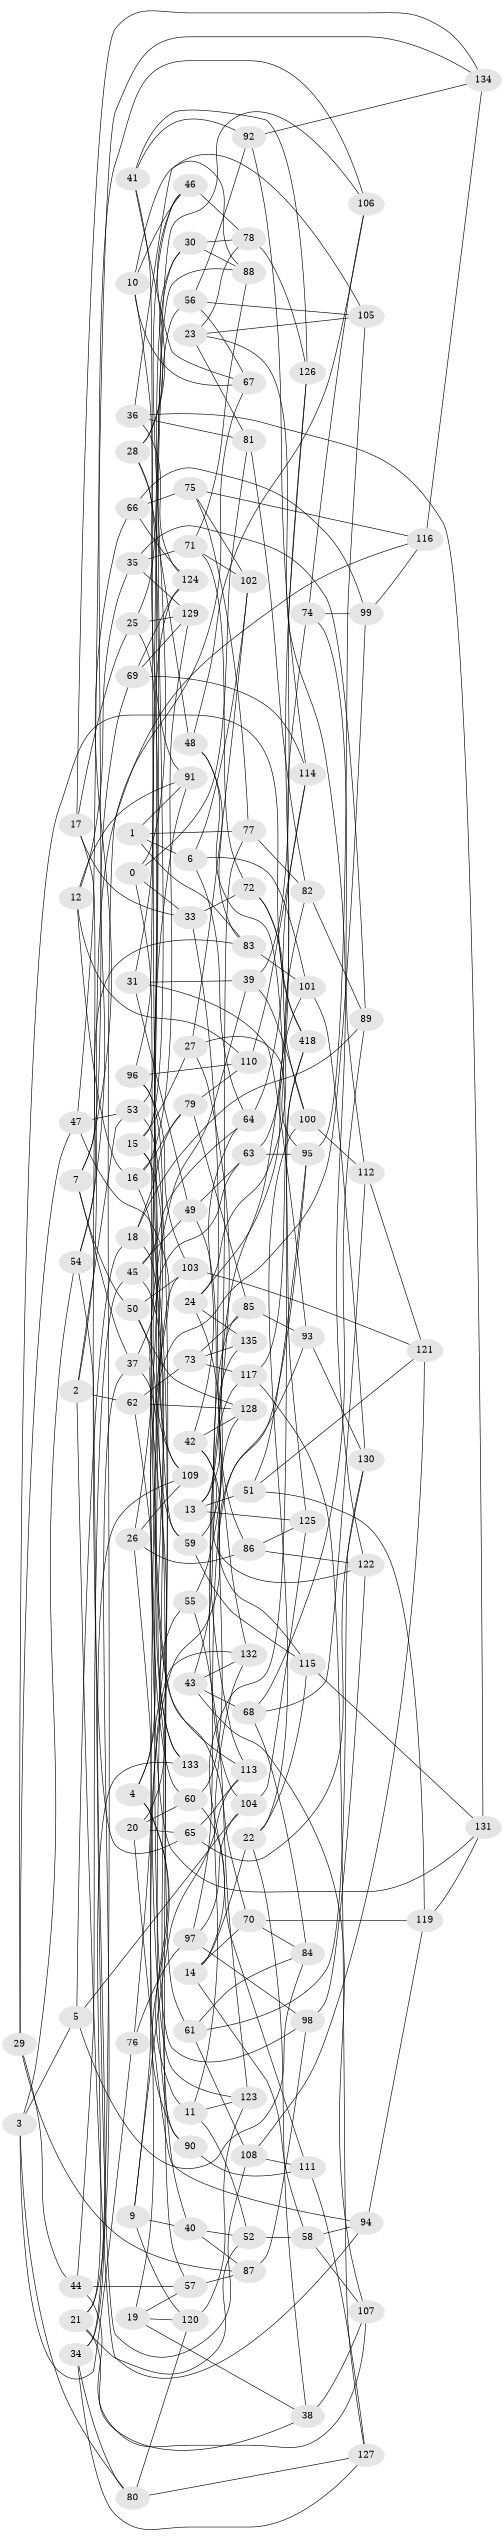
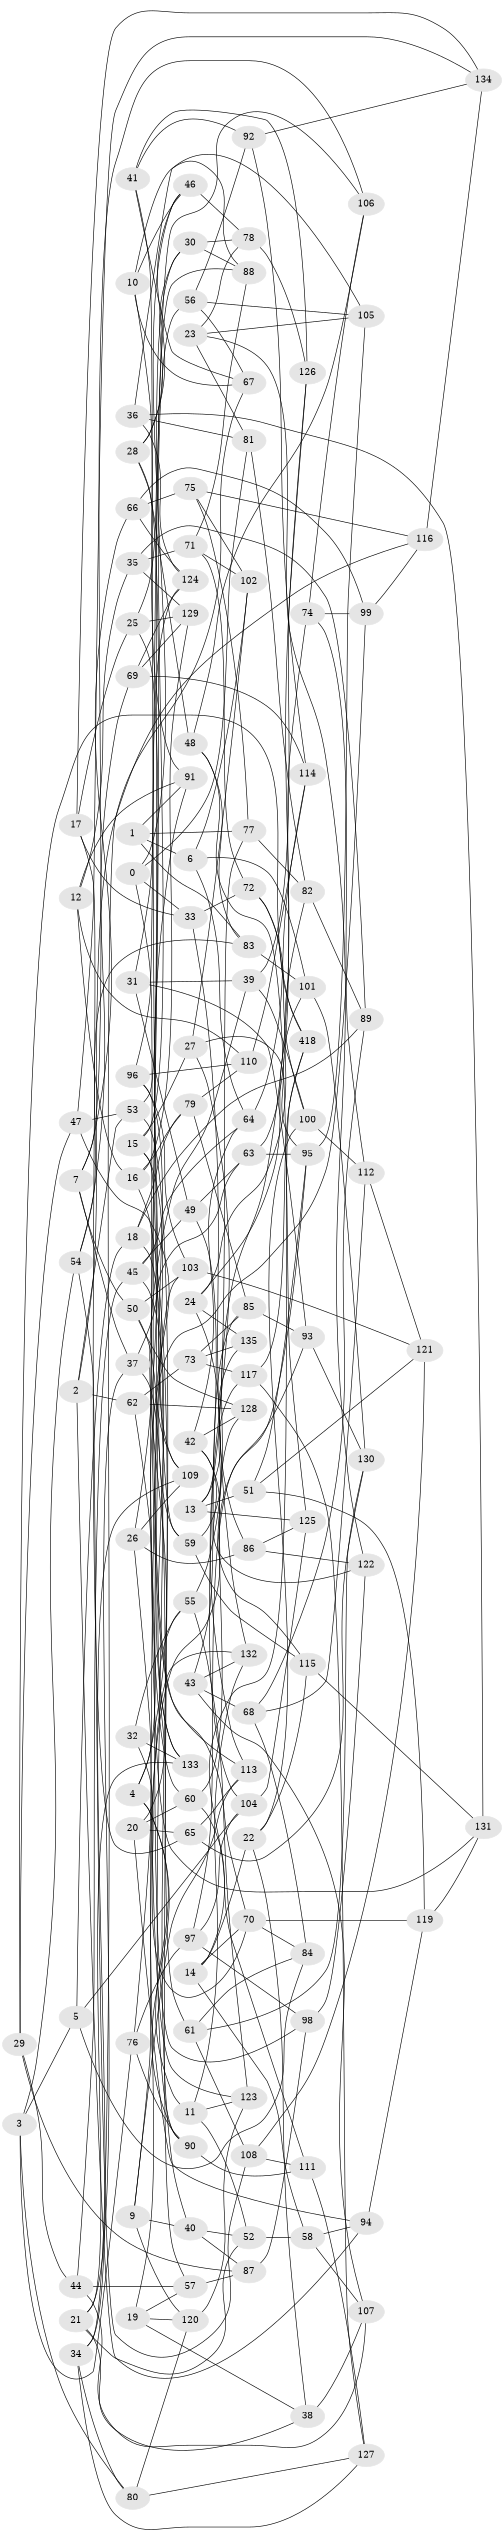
node "32": added
edge "76" -- "90": added
